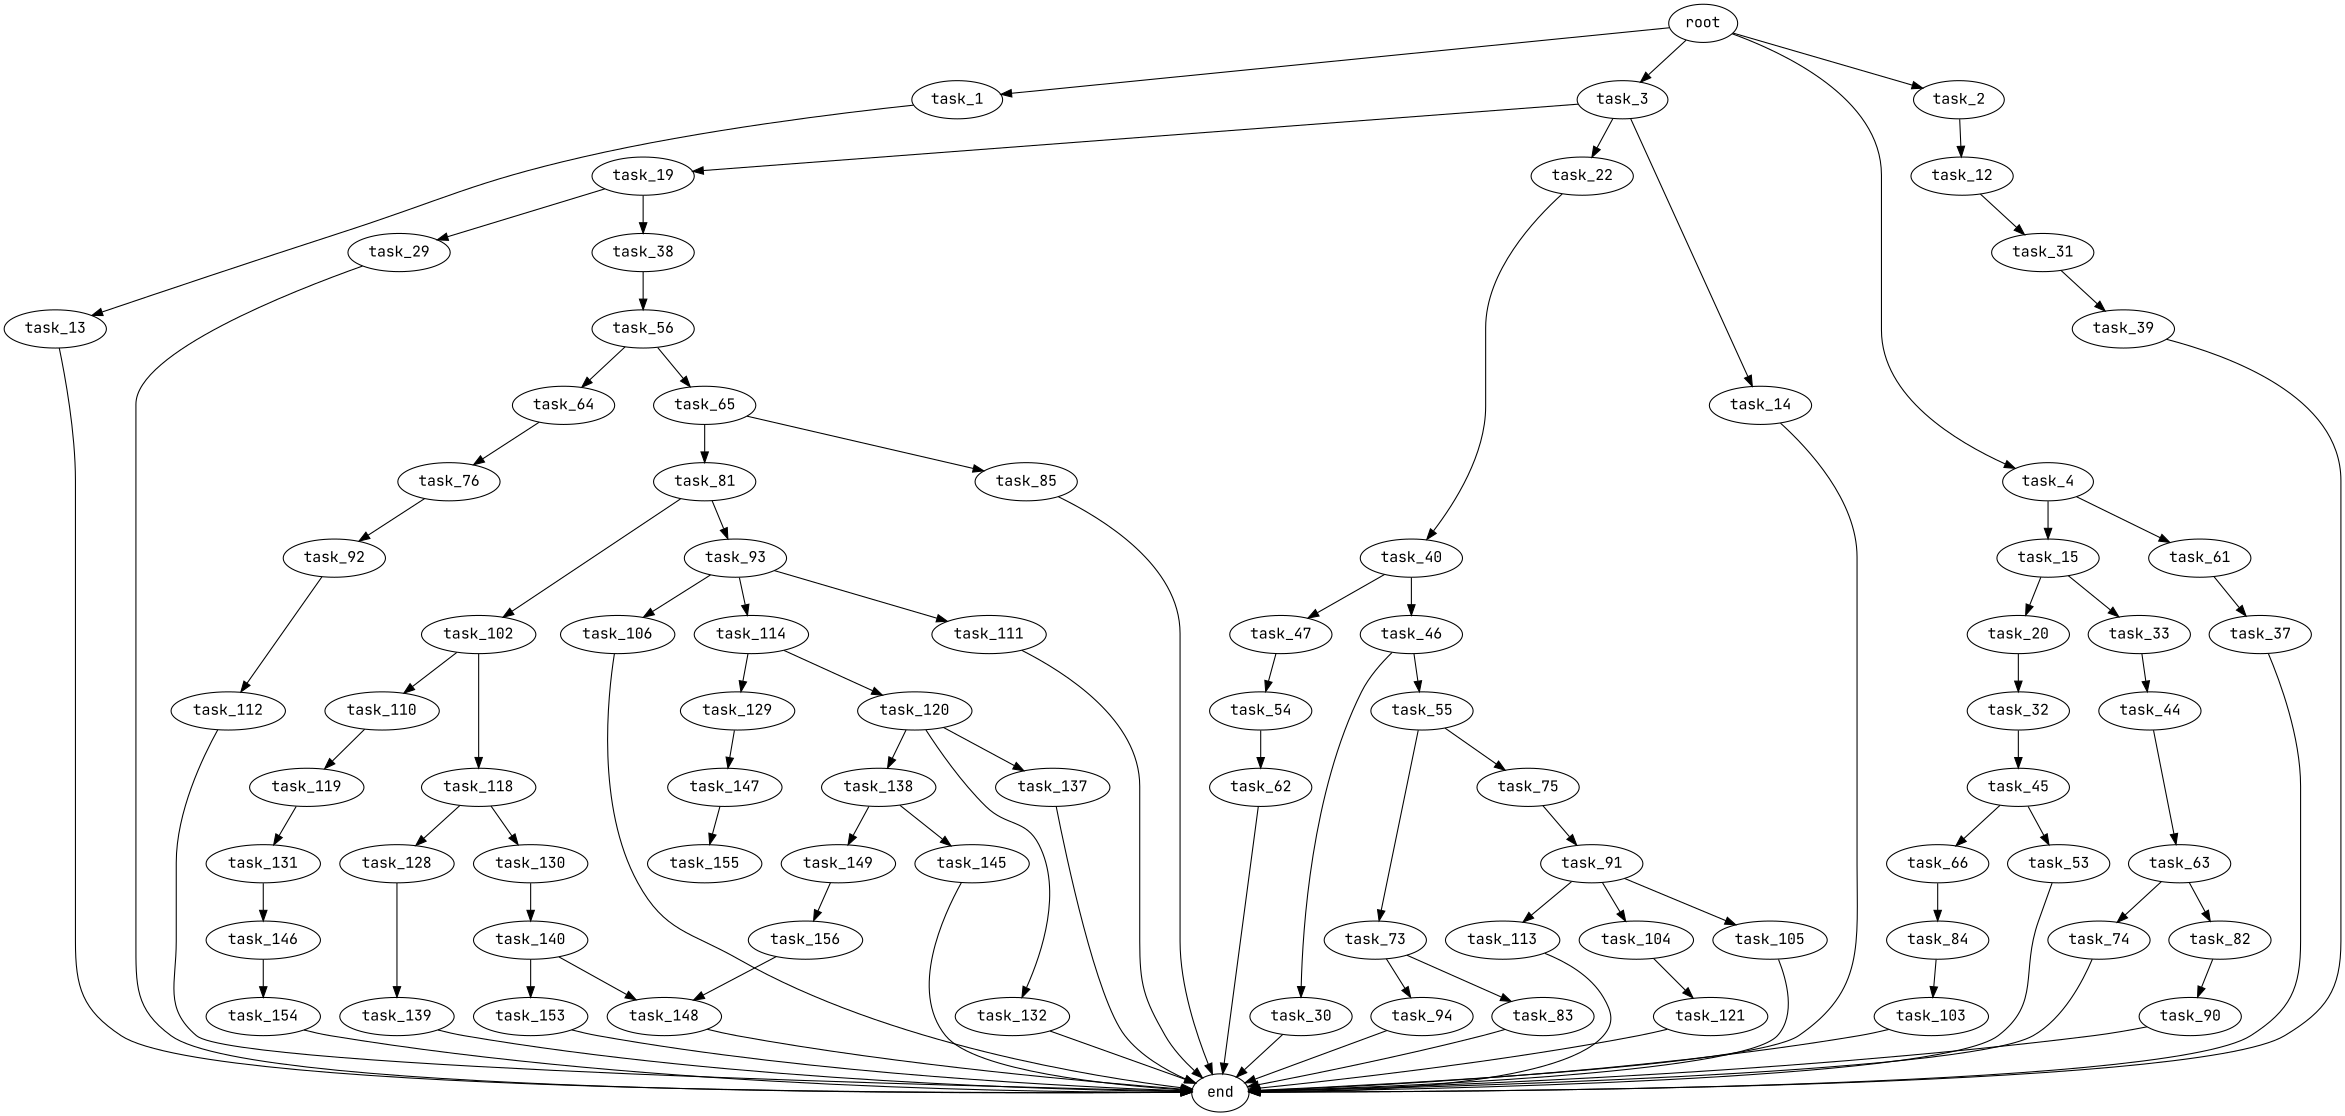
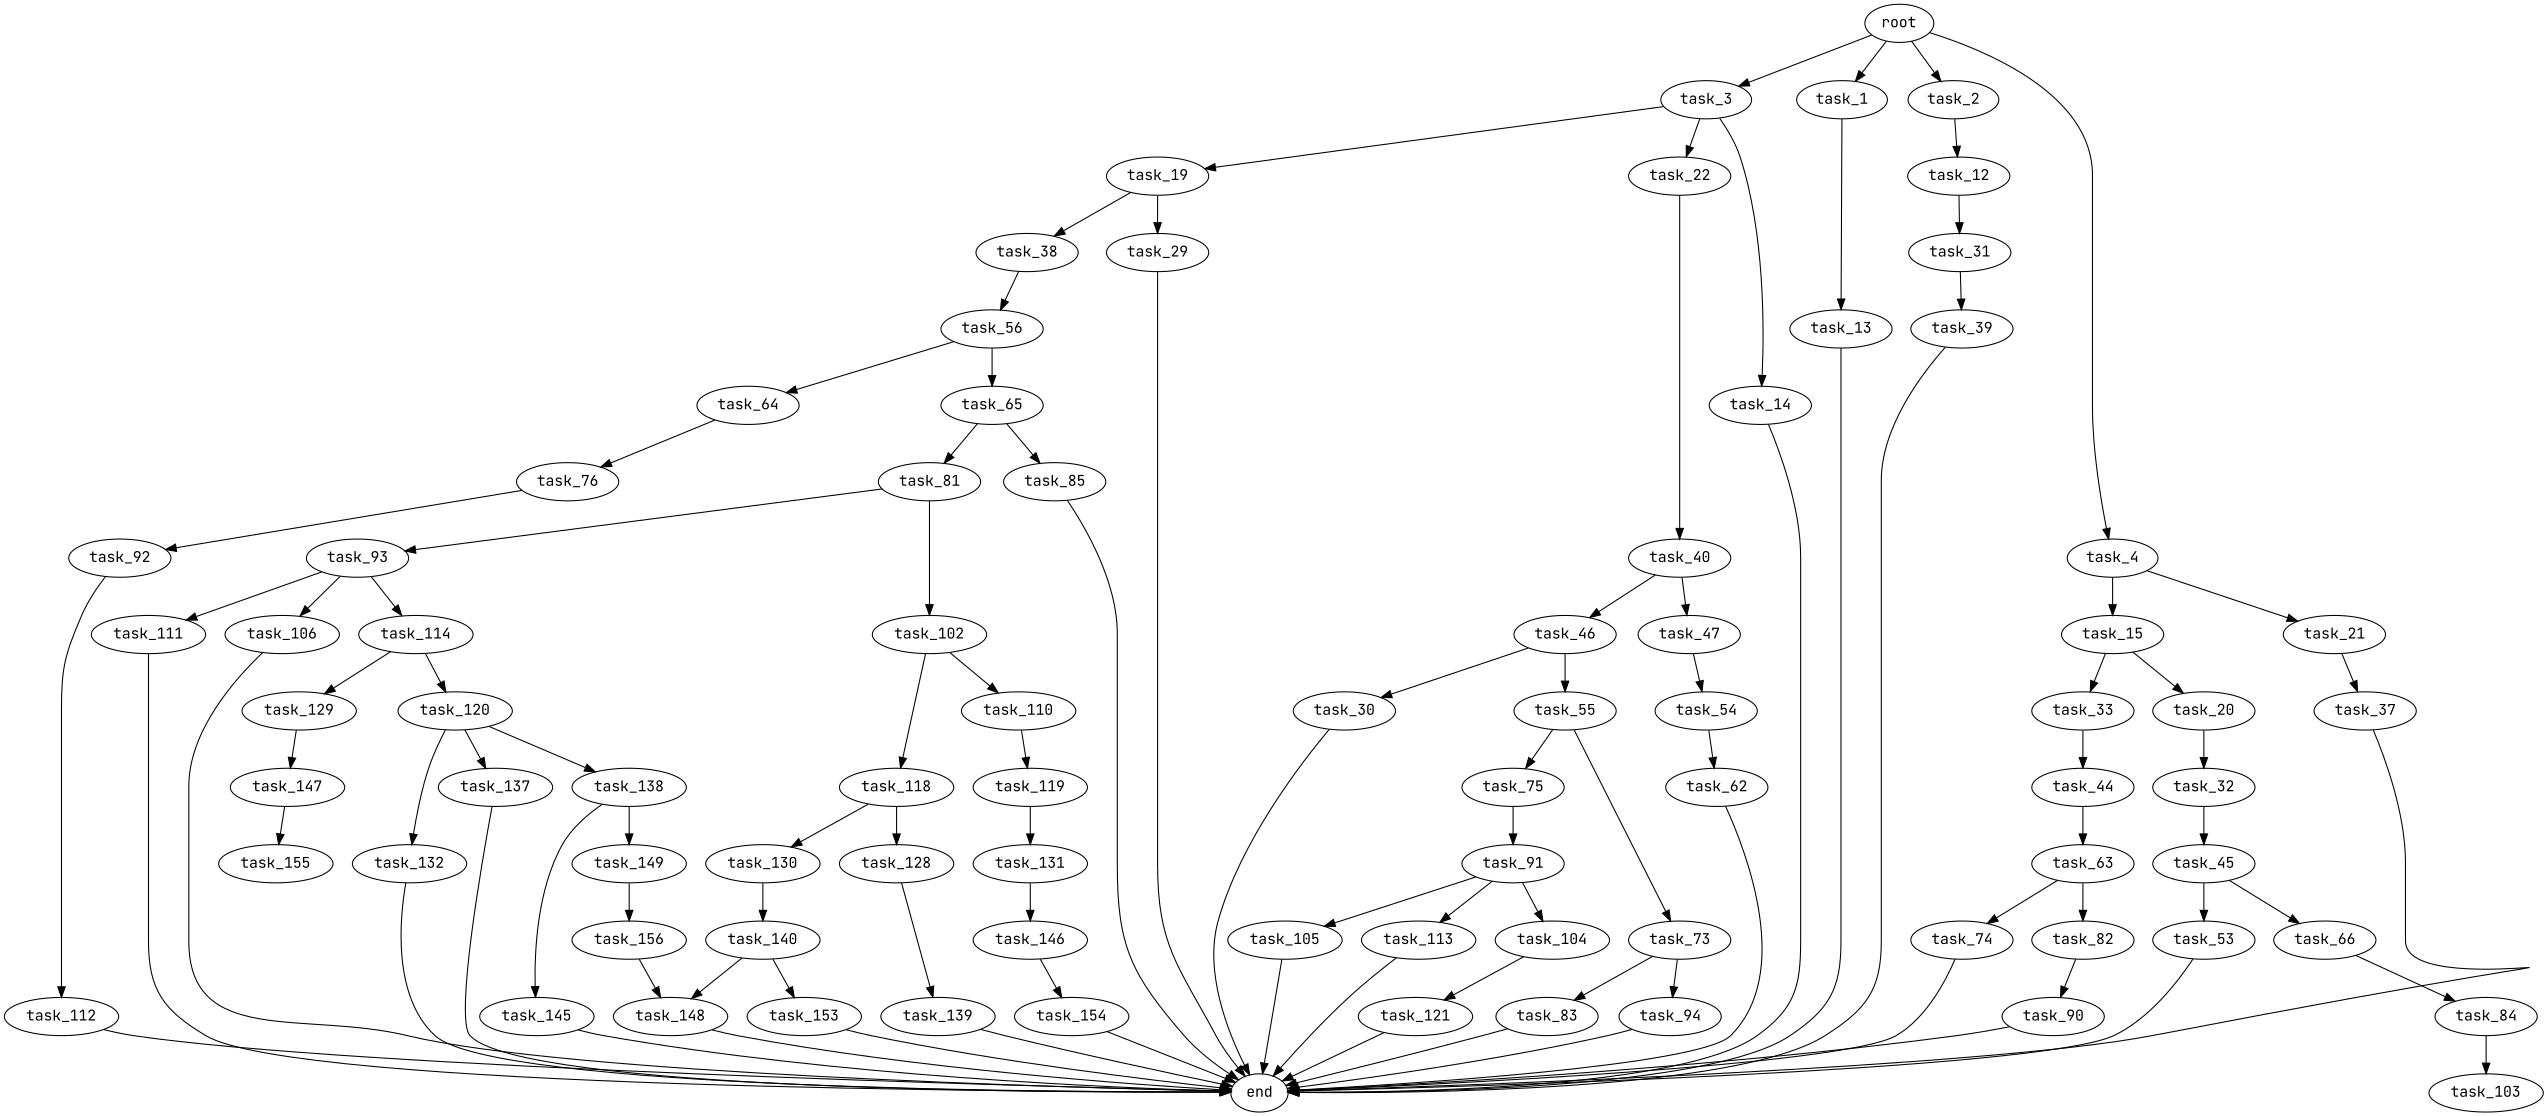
node "task_61": label "task_61" -> "task_21"
edge "task_103" -> "end": removed
